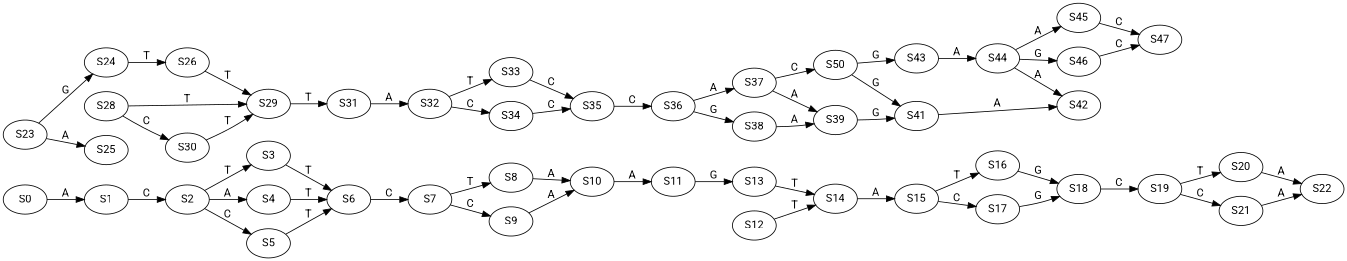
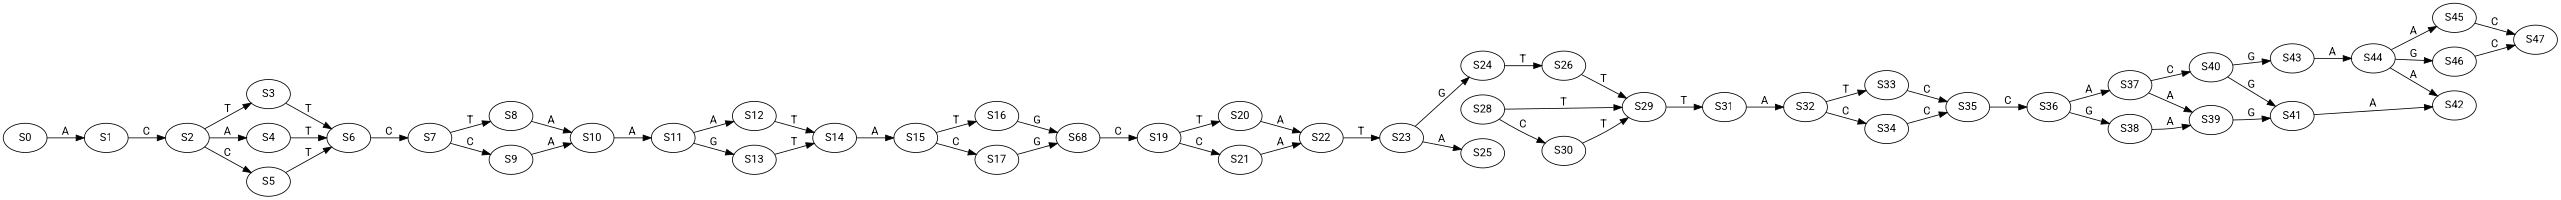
node "S50": label "S50" -> "S40"
edge "S11" -> "S12": added, label "A"
edge "S22" -> "S23": added, label "T"
node "S18": label "S18" -> "S68"
